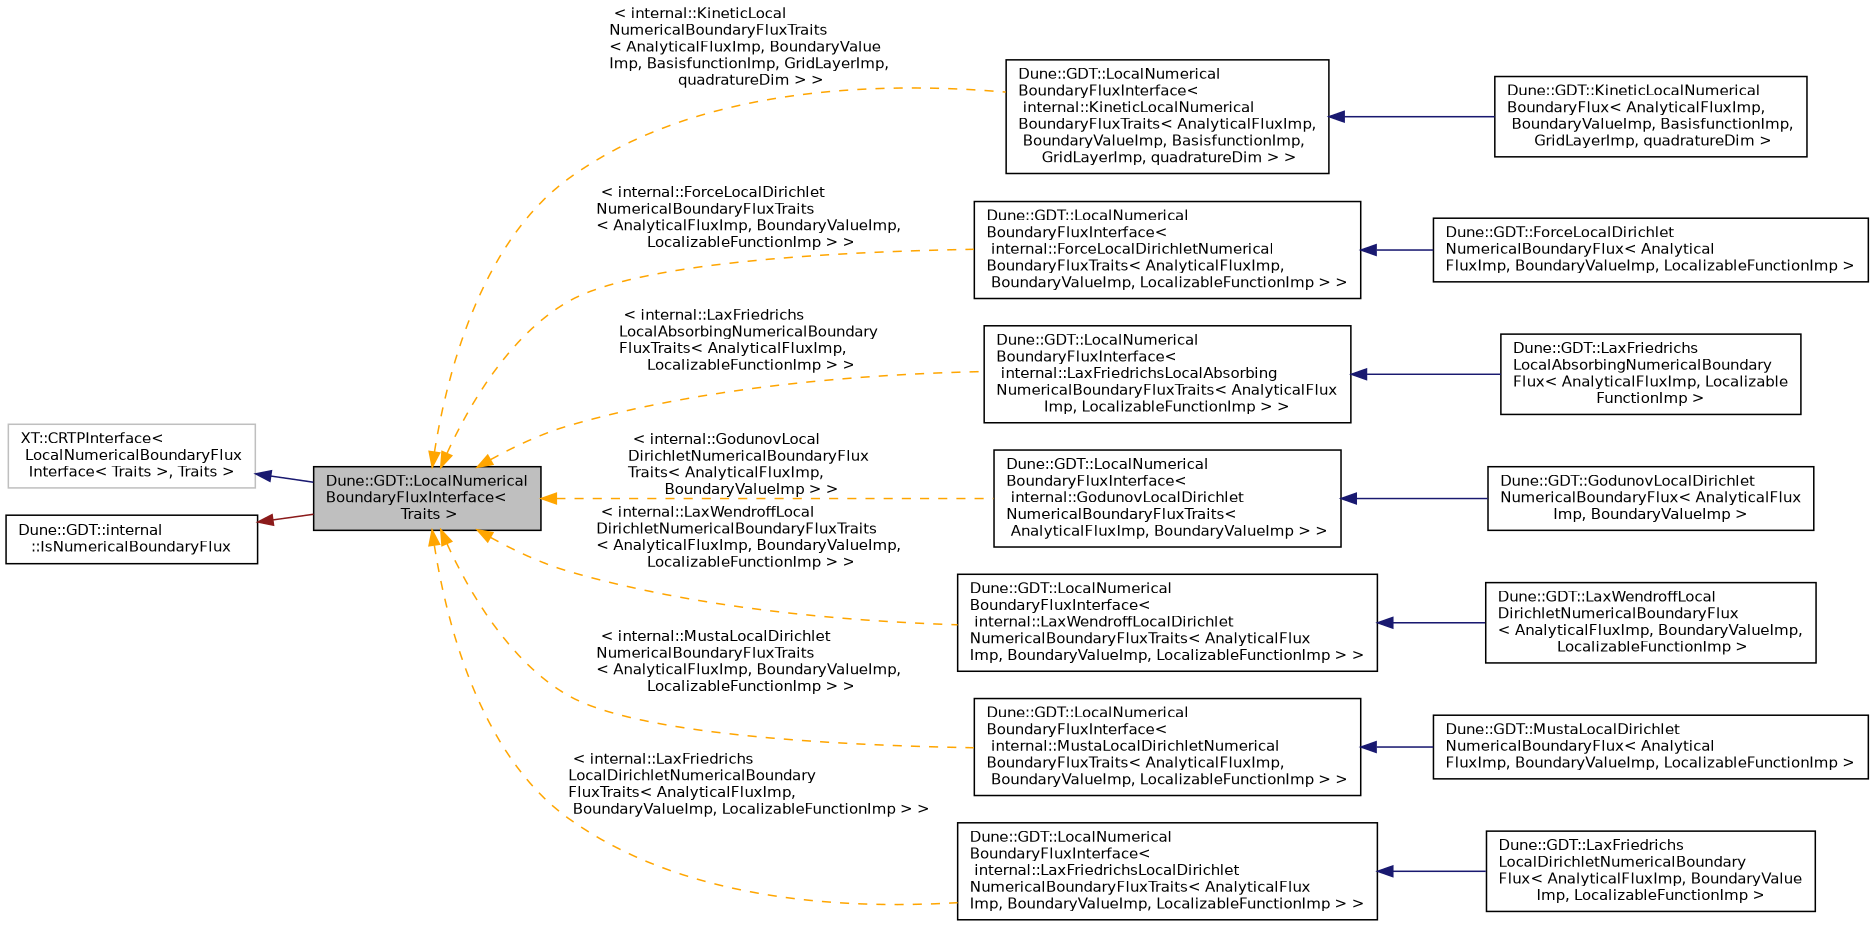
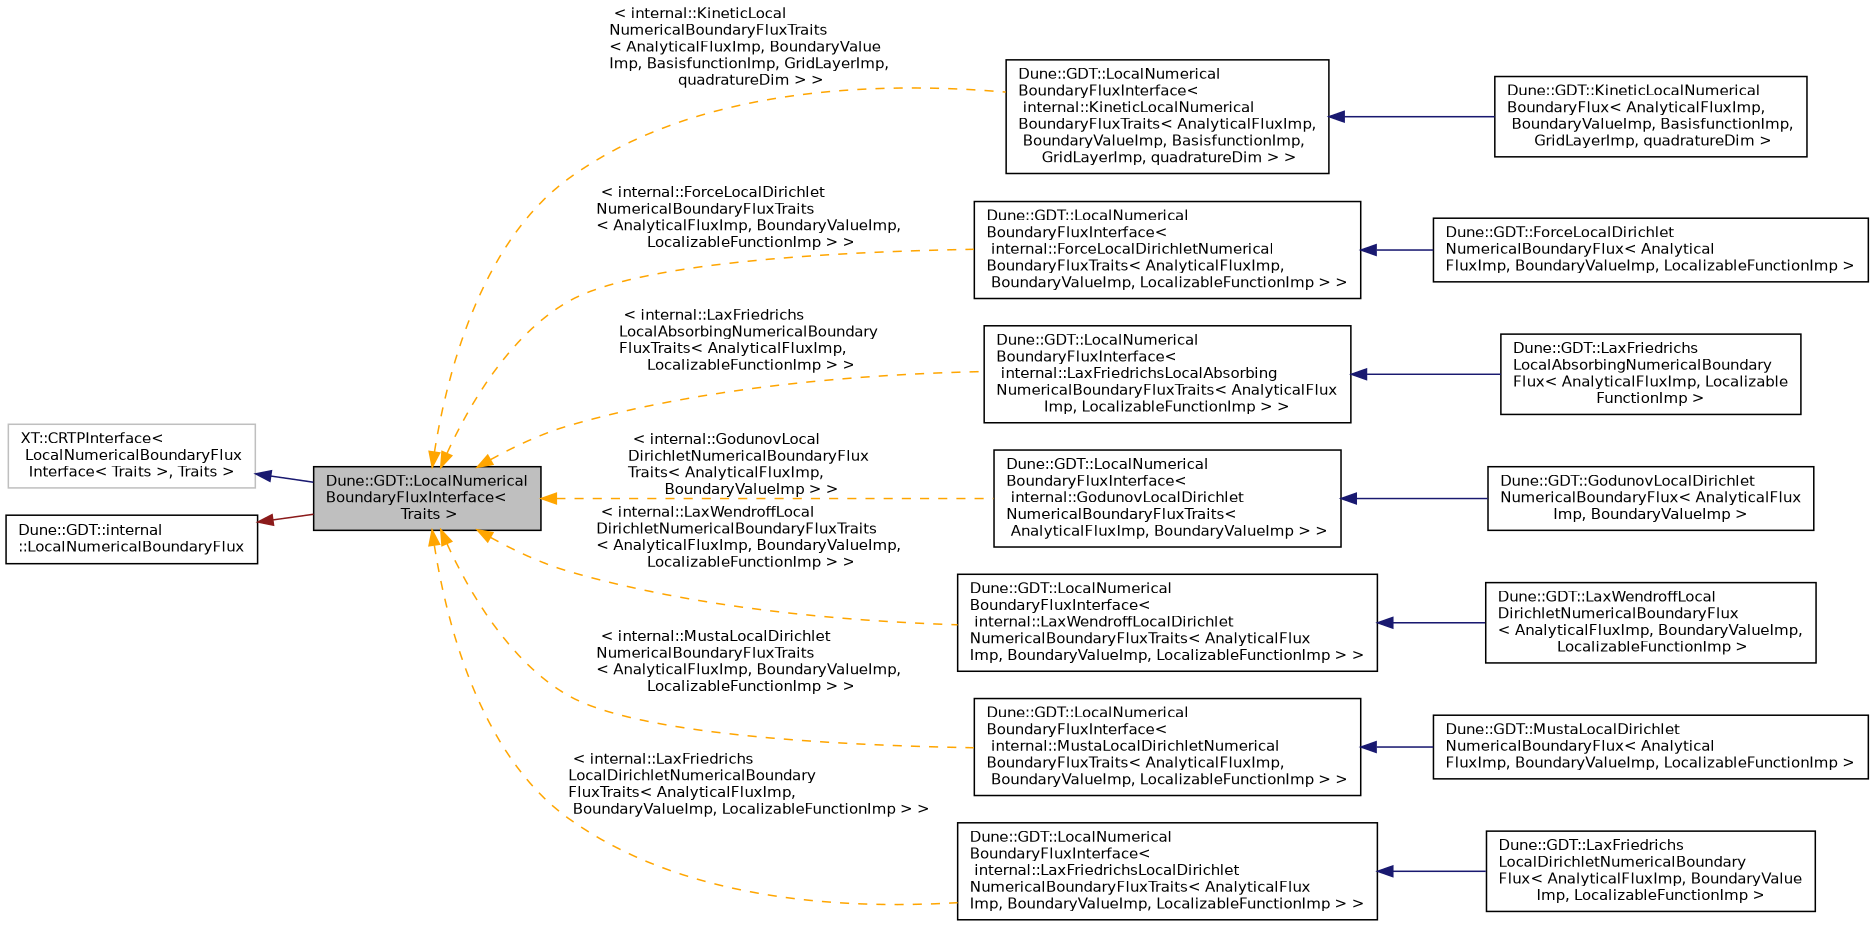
node "Dune::GDT::internal ::IsNumericalBoundaryFlux": label "Dune::GDT::internal ::IsNumericalBoundaryFlux" -> "Dune::GDT::internal ::LocalNumericalBoundaryFlux"
